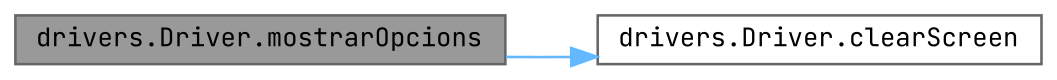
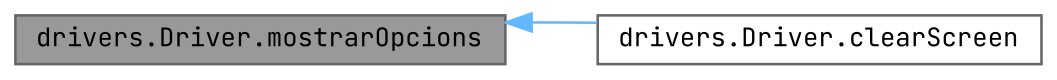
edge "drivers.Driver.mostrarOpcions" -> "drivers.Driver.clearScreen": reversed
